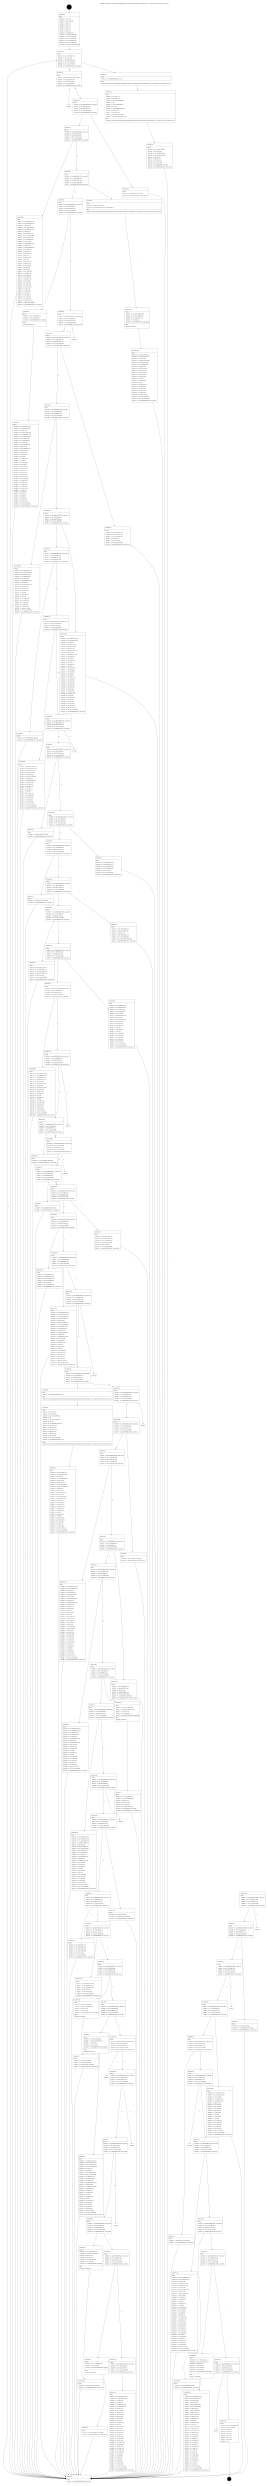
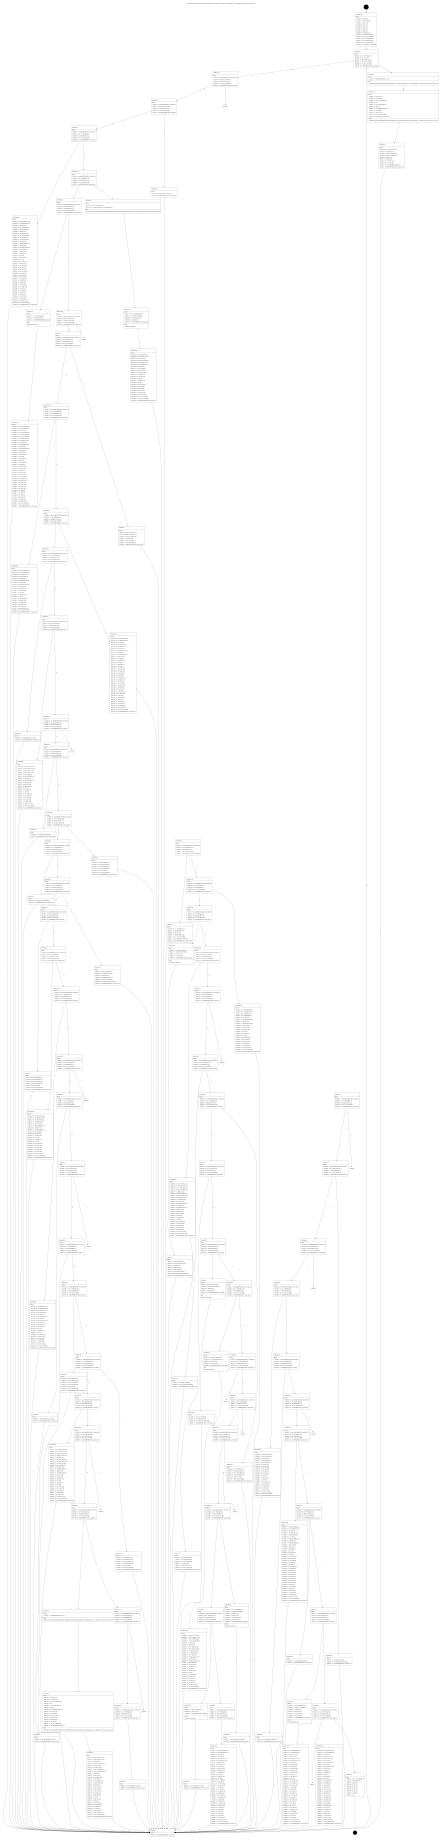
node "0x4019b1 [25]": removed
